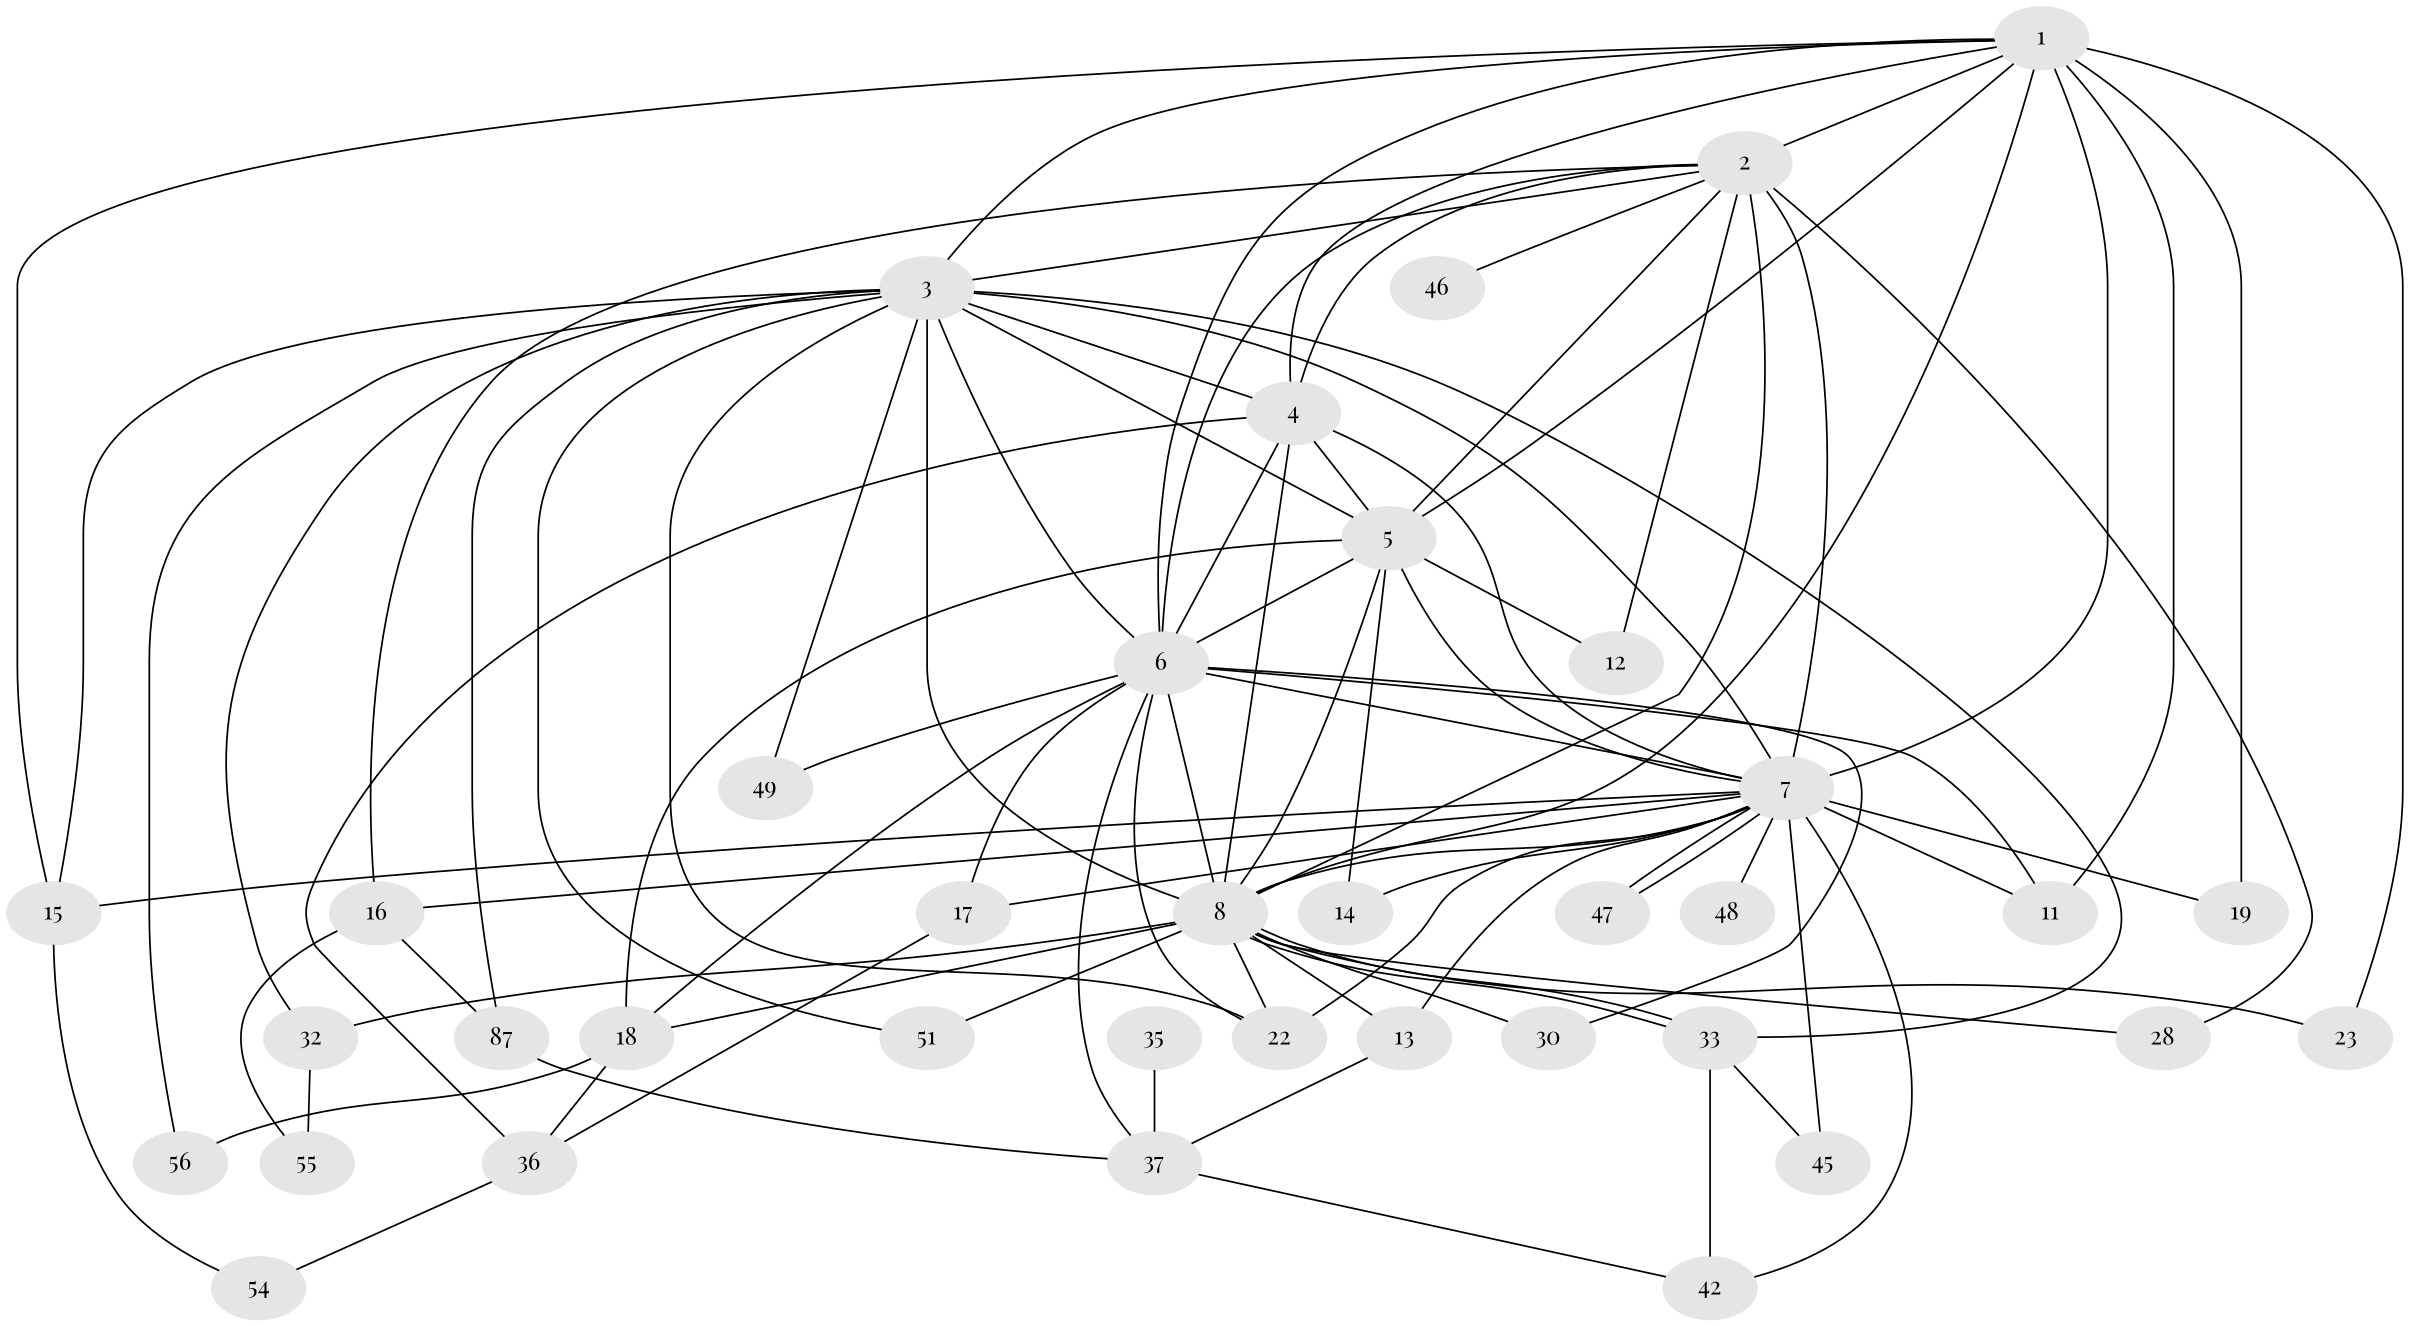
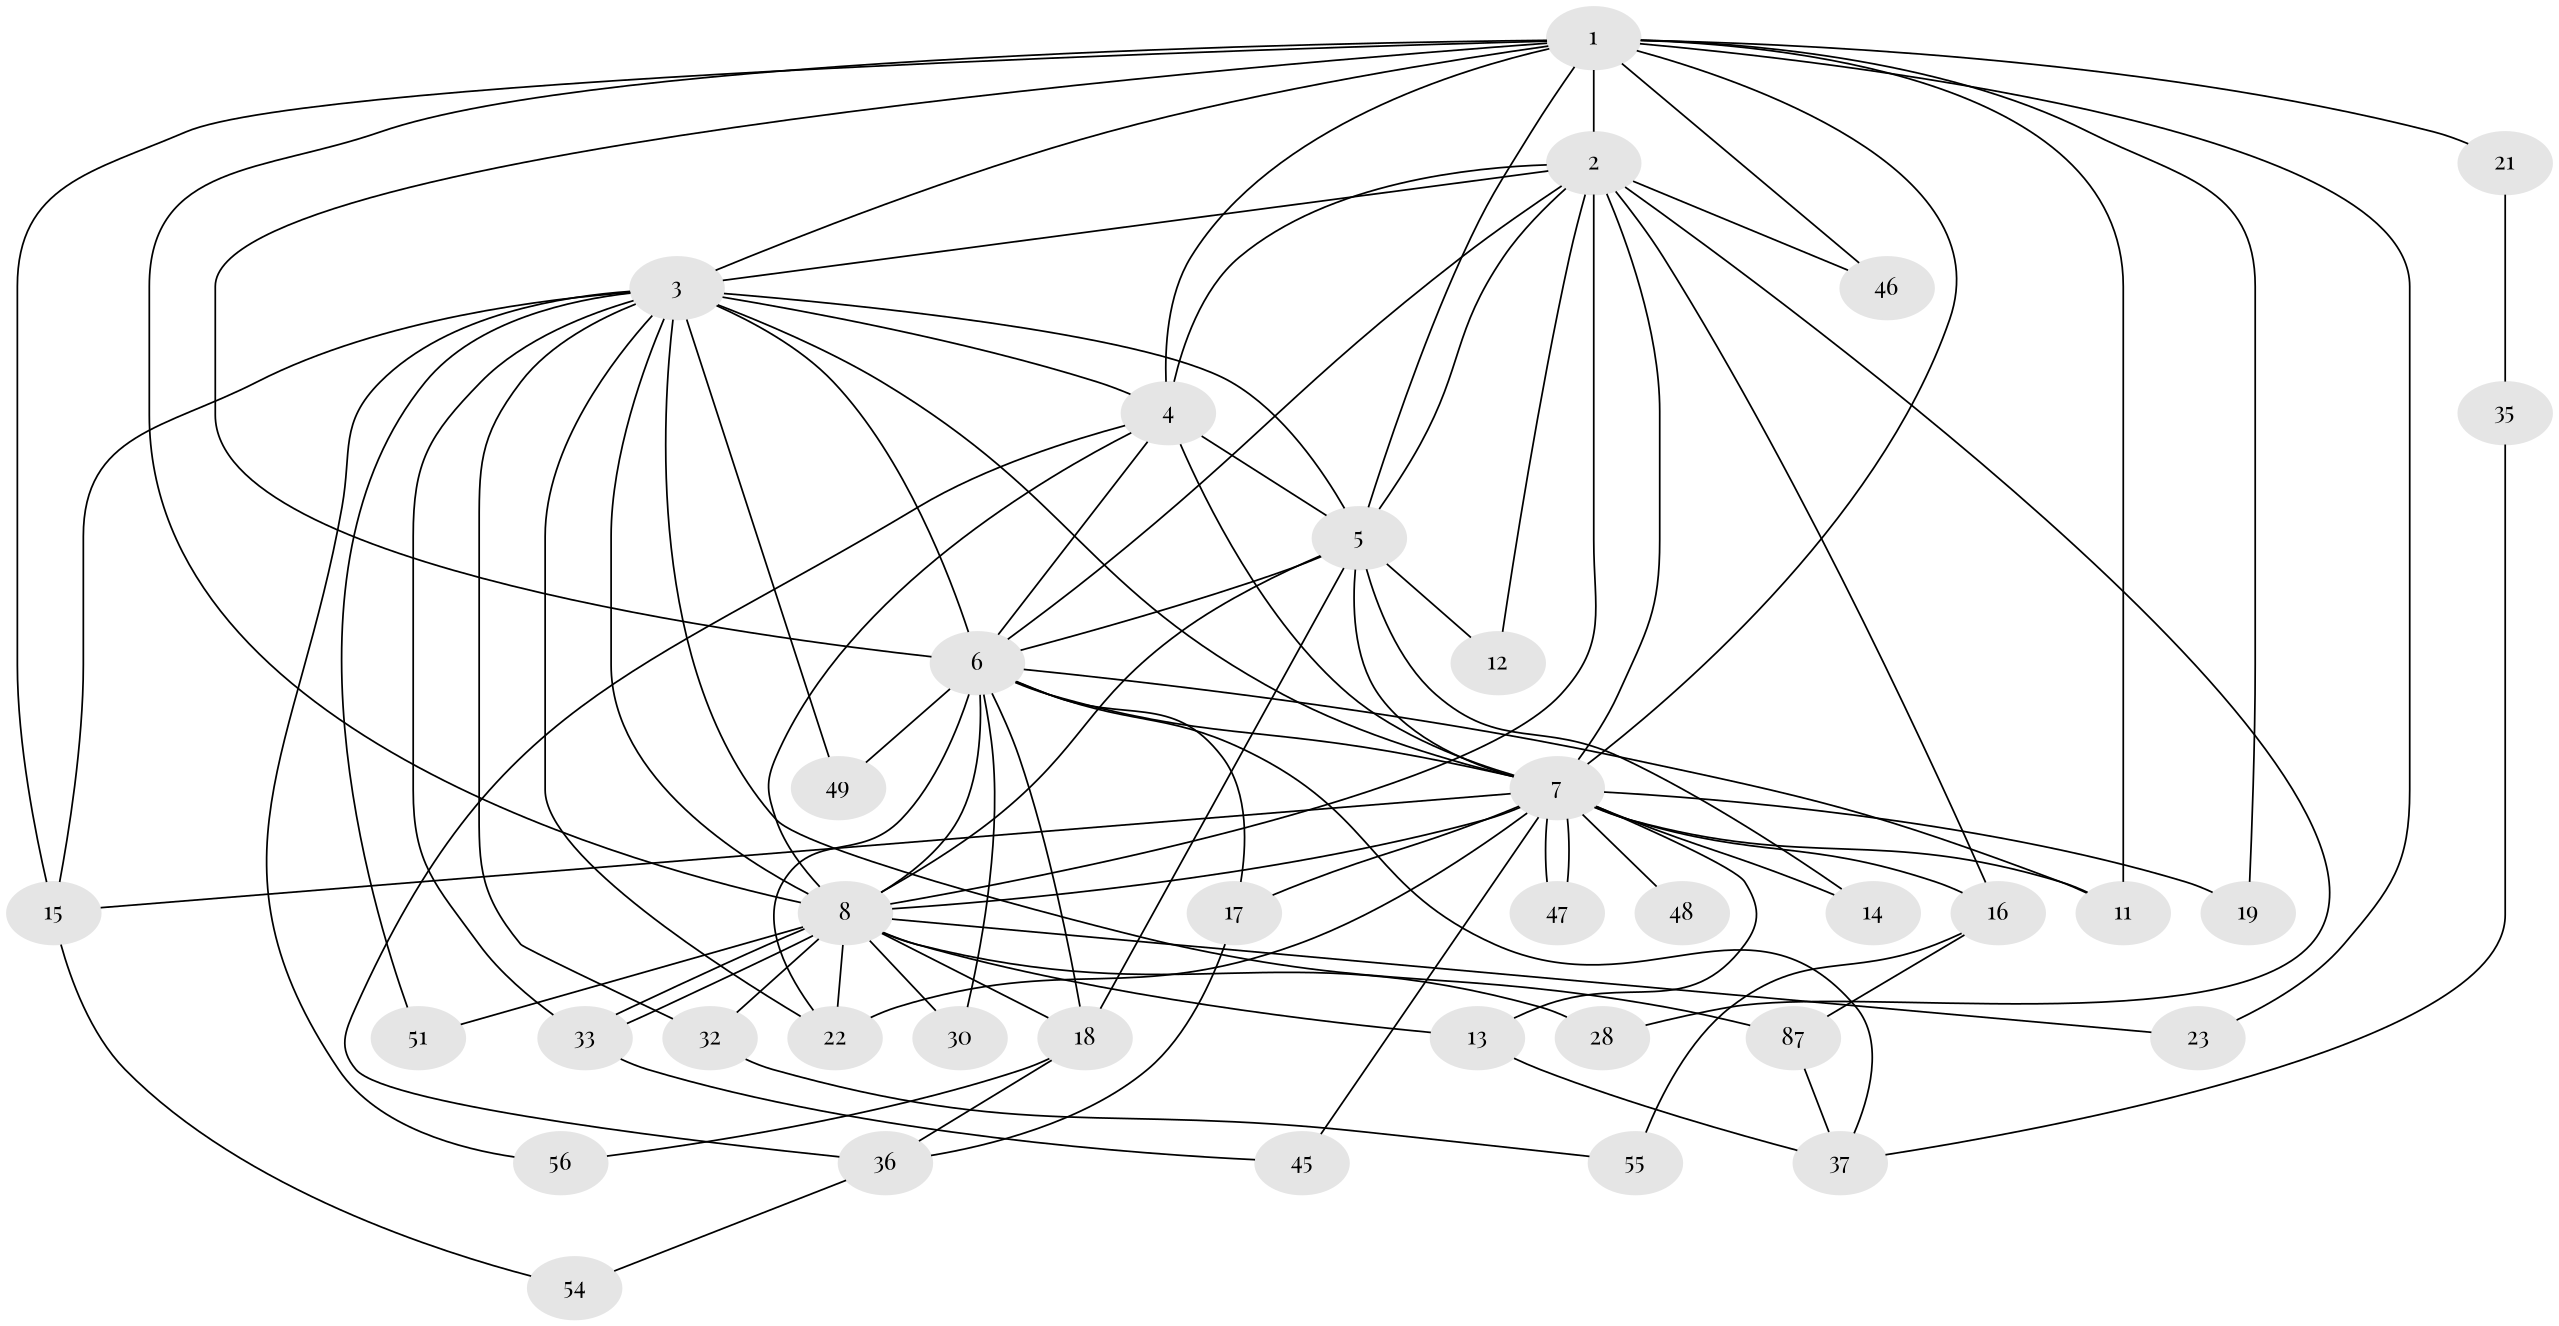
edge "1" -- "46": added
node "21": added
node "42": removed
